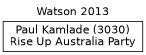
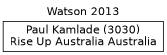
node "Paul Kamlade (3030) Rise Up Australia Party": label "Paul Kamlade (3030) Rise Up Australia Party" -> "Paul Kamlade (3030) Rise Up Australia Australia"
